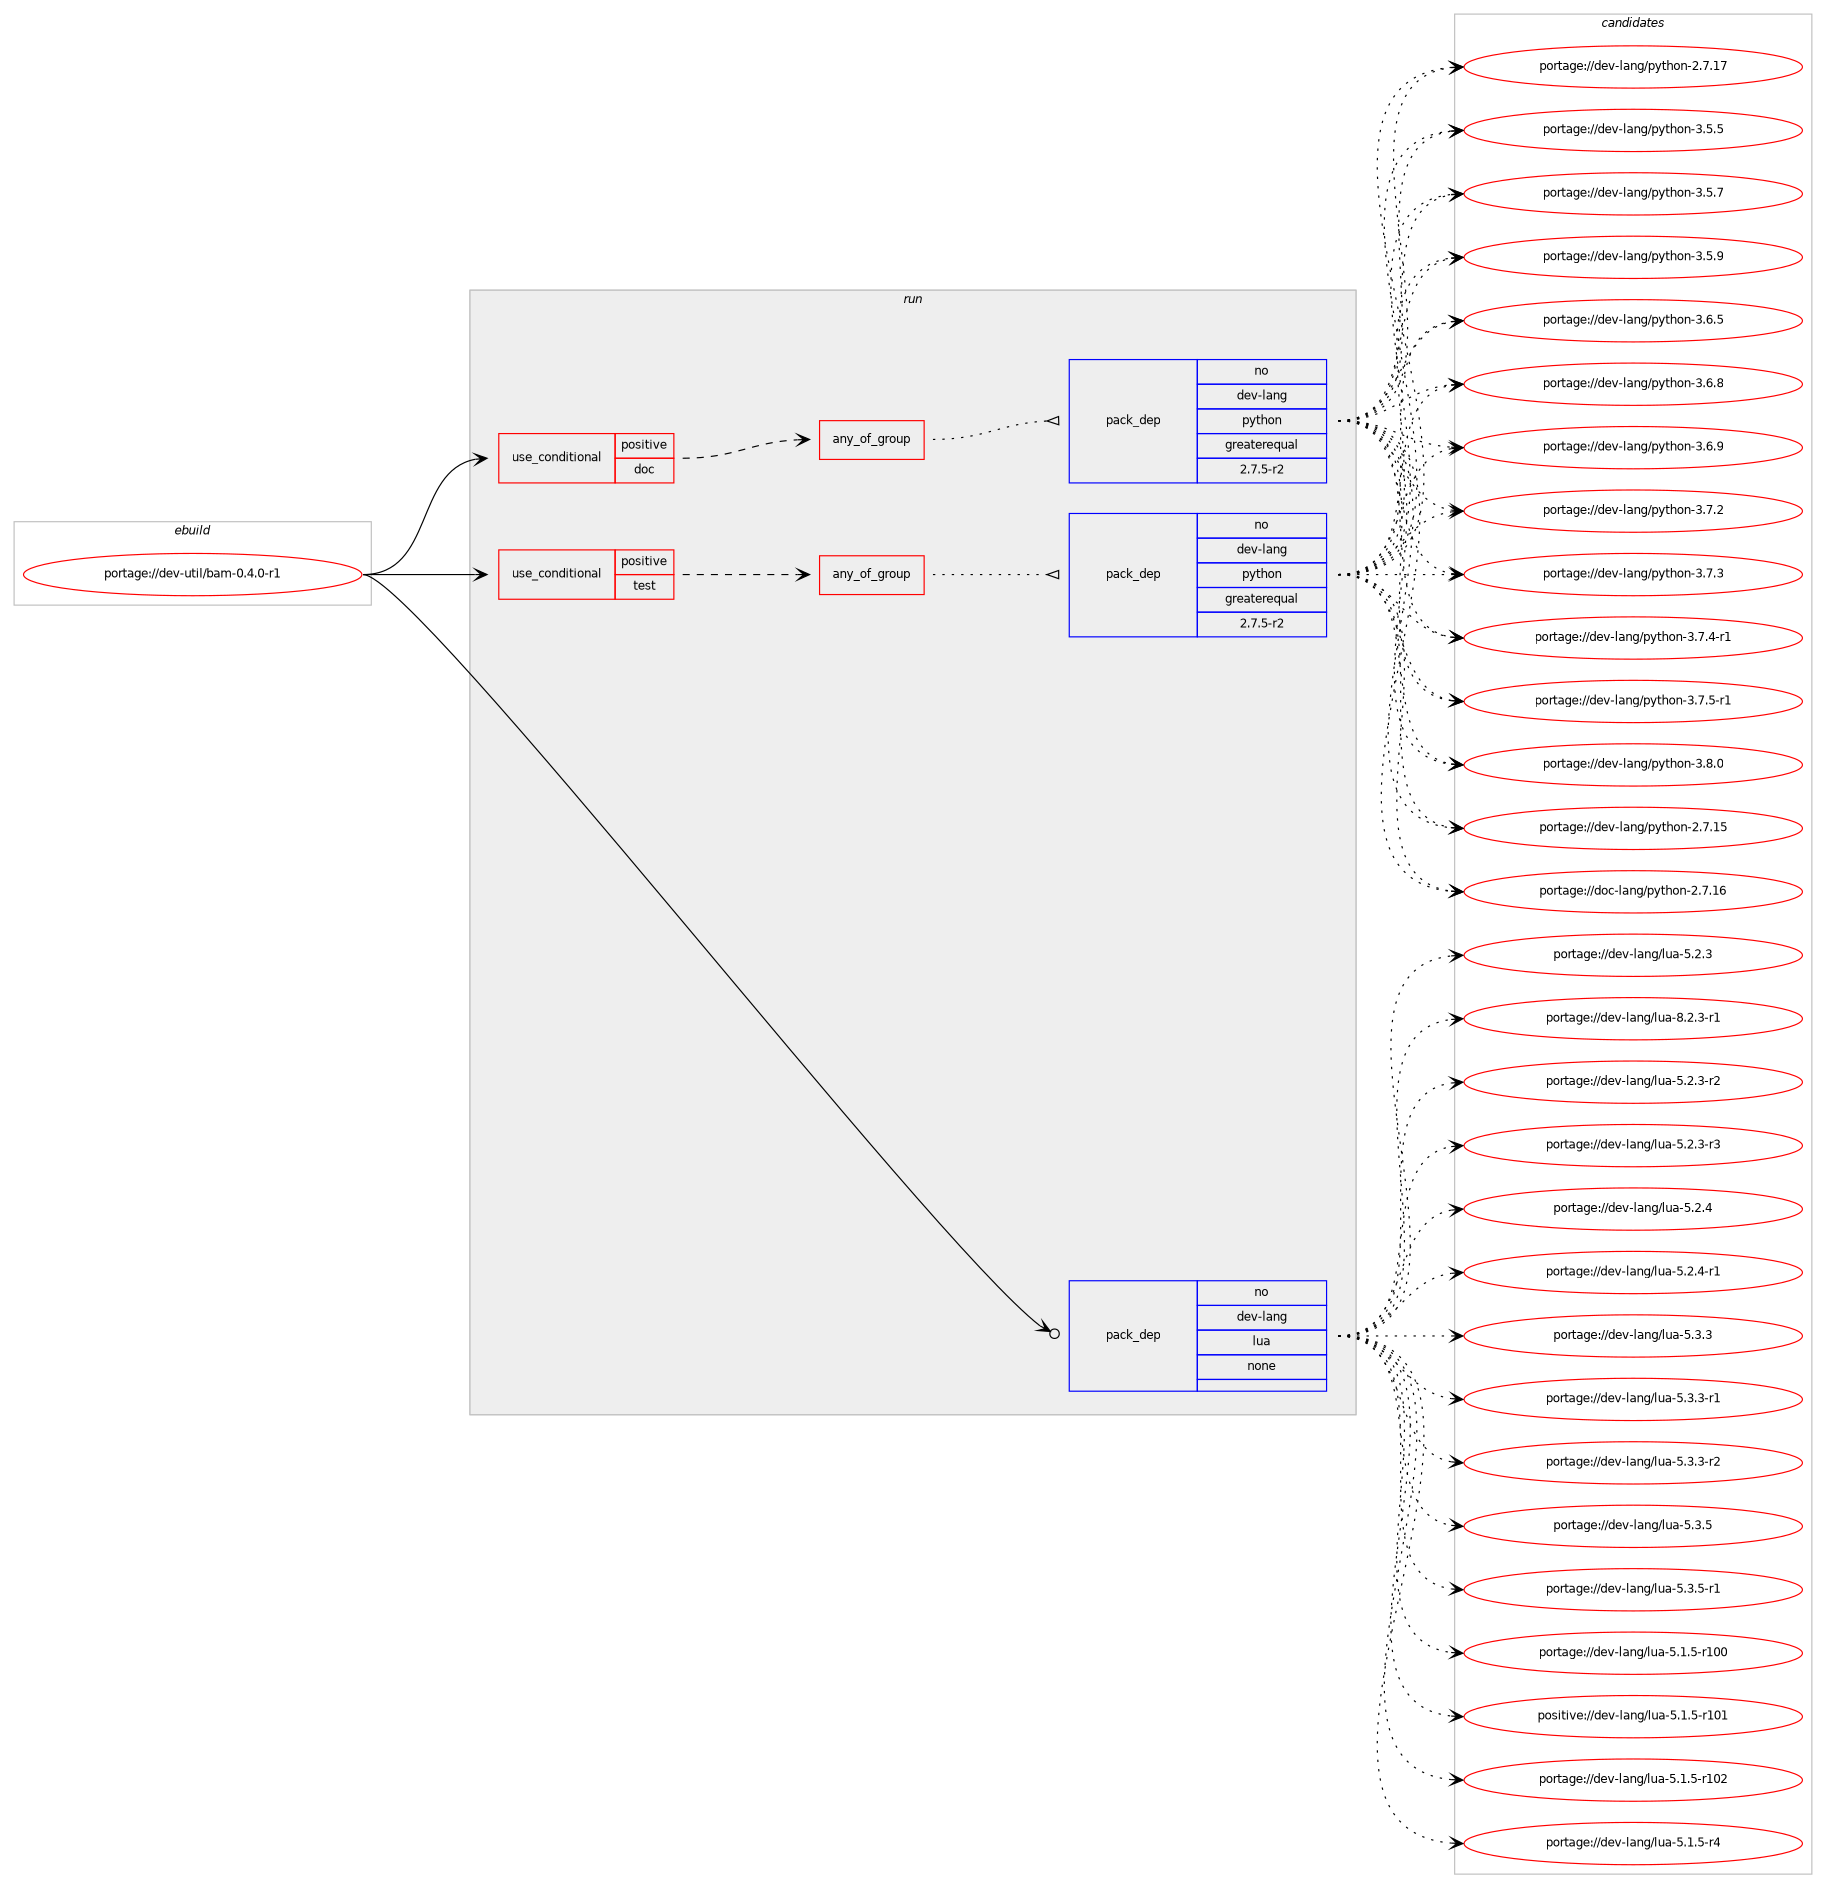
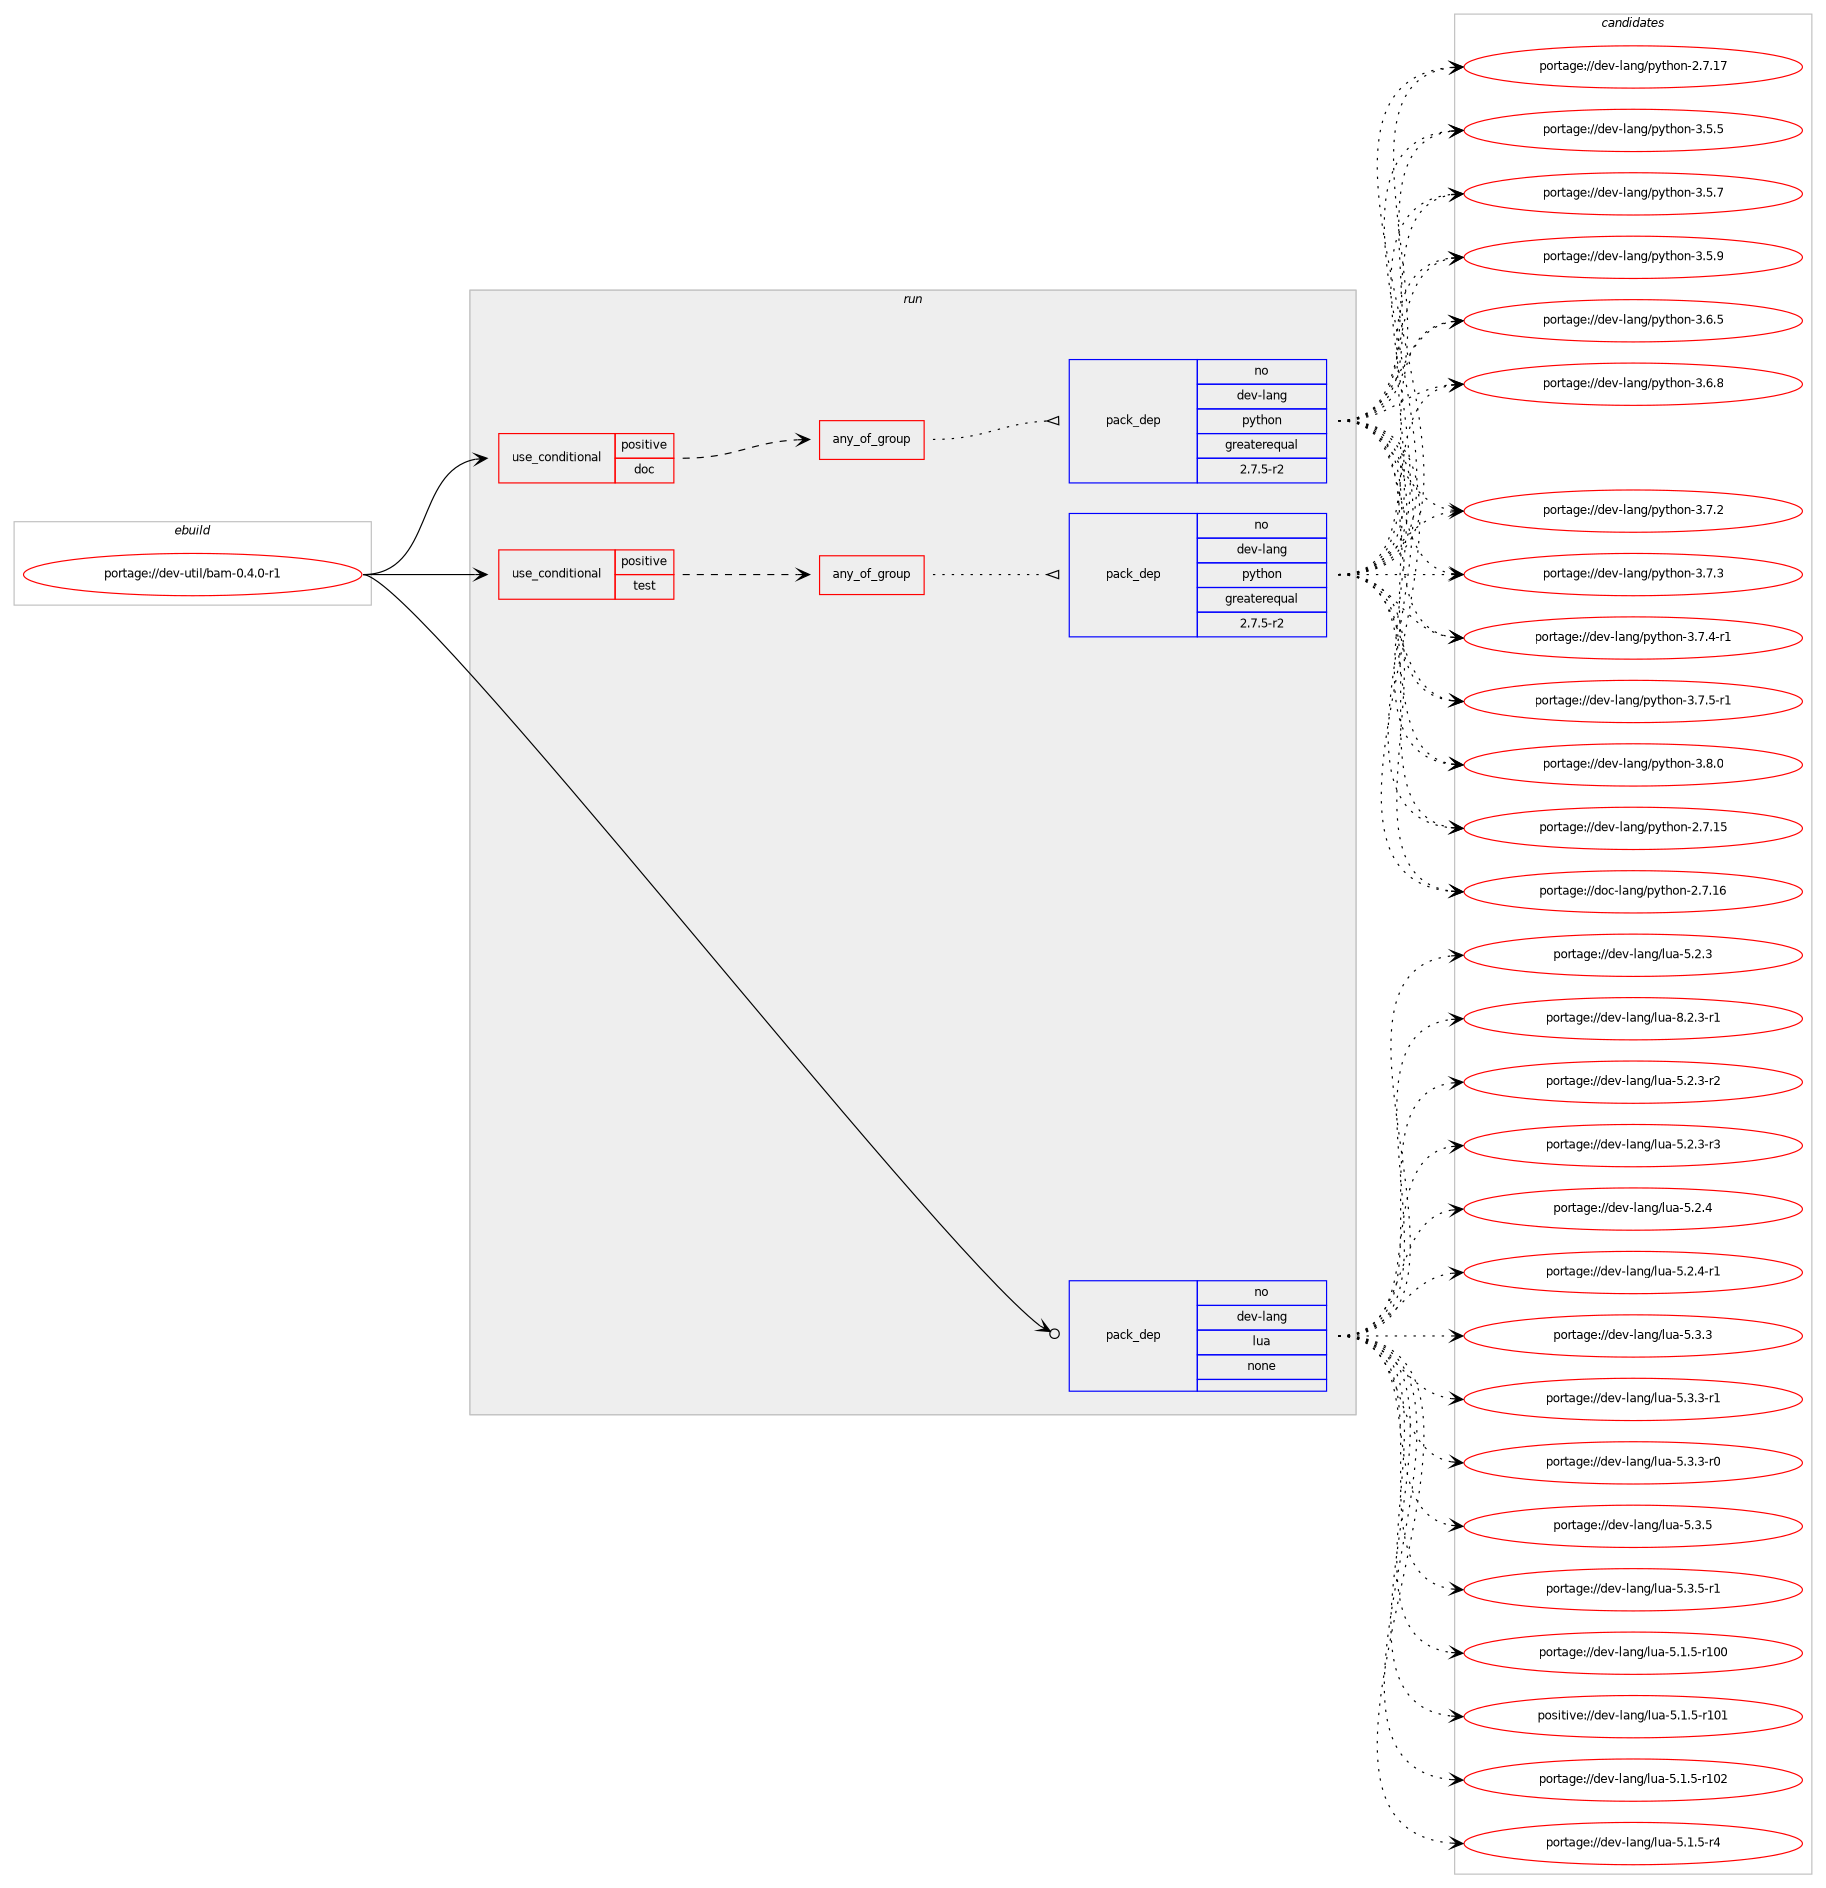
node "portage://dev-lang/python-3.6.9": removed
node "portage://dev-lang/lua-5.3.3-r2": label "portage://dev-lang/lua-5.3.3-r2" -> "portage://dev-lang/lua-5.3.3-r0"
